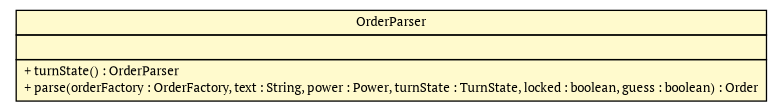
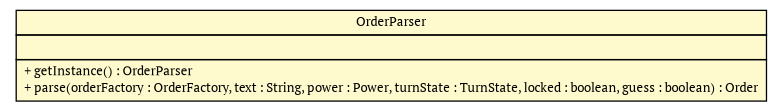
node "OrderParser": text "+ turnState() : OrderParser" -> "+ getInstance() : OrderParser"
